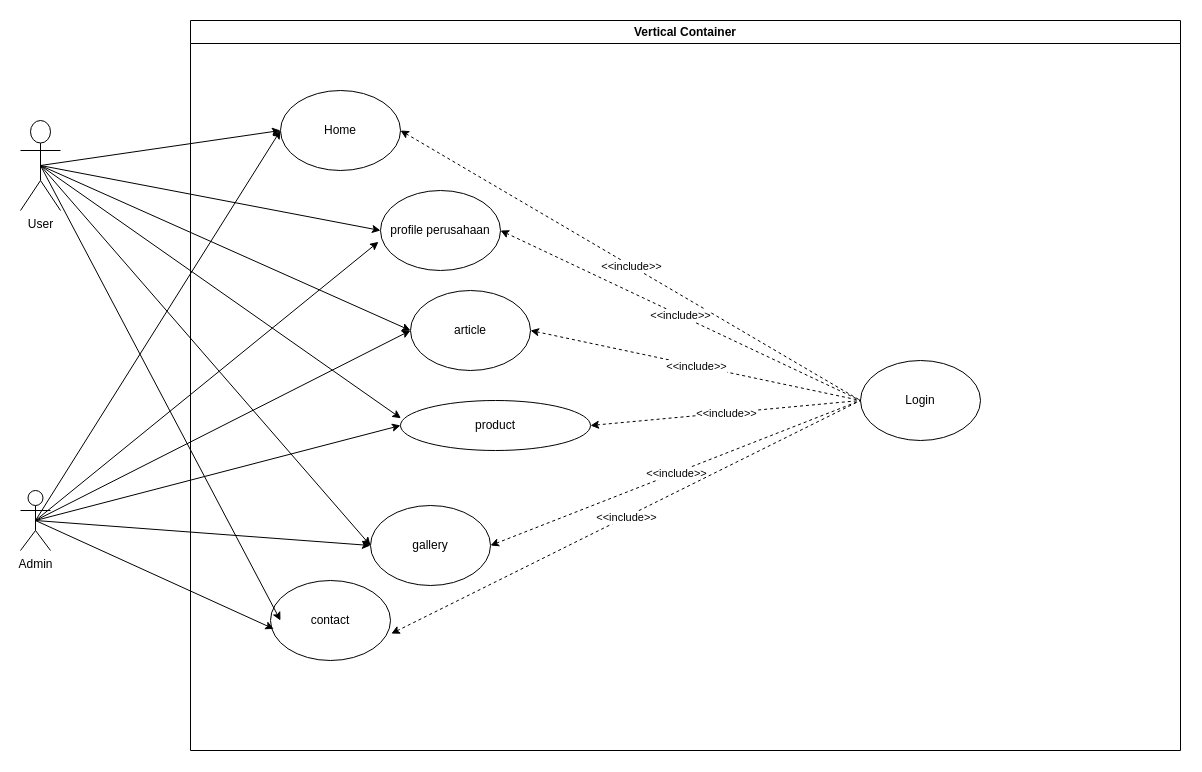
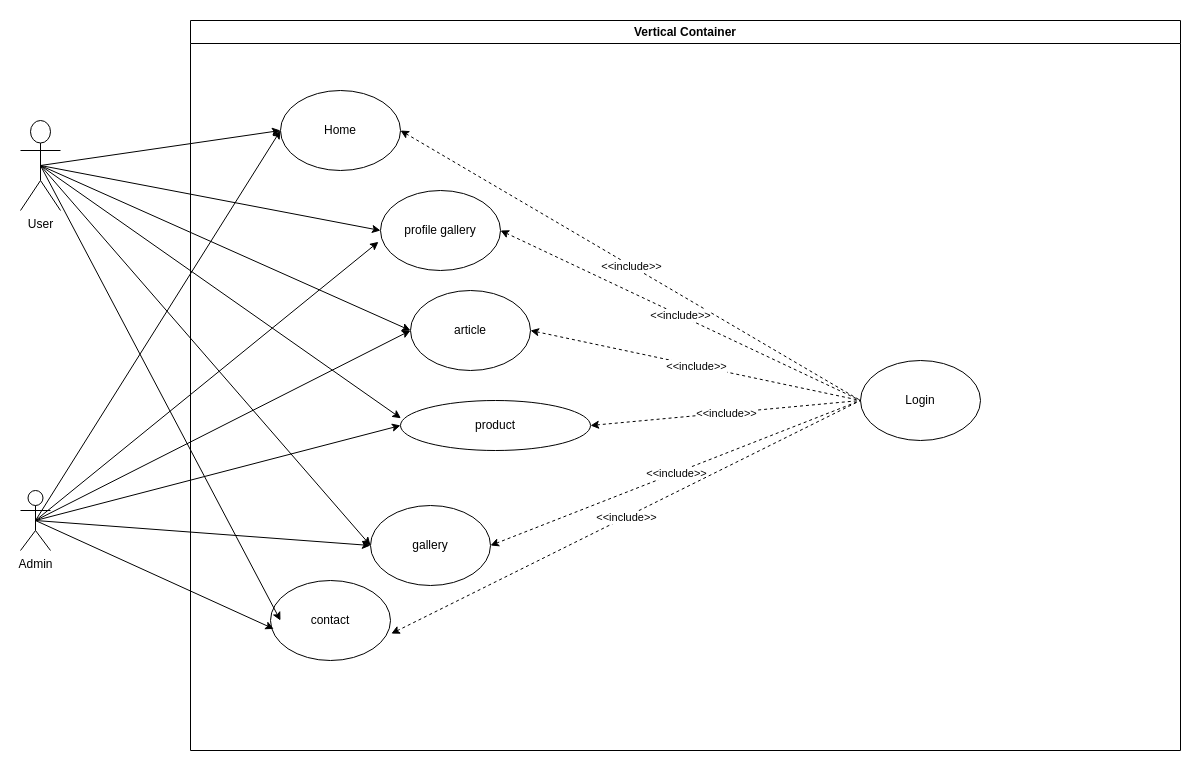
node "profile perusahaan": label "profile perusahaan" -> "profile gallery"
